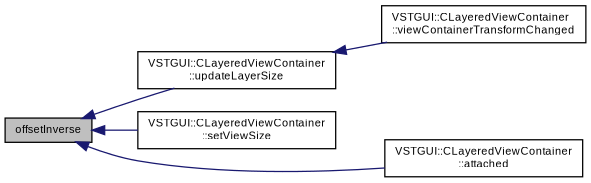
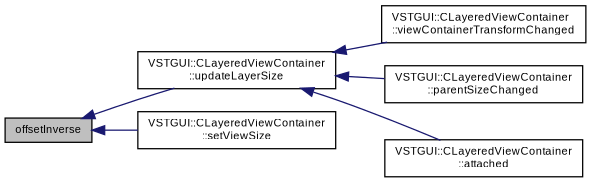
node "VSTGUI::CLayeredViewContainer ::parentSizeChanged": added
edge "VSTGUI::CLayeredViewContainer ::attached" -> "offsetInverse": now "VSTGUI::CLayeredViewContainer ::attached" -> "VSTGUI::CLayeredViewContainer ::updateLayerSize"
